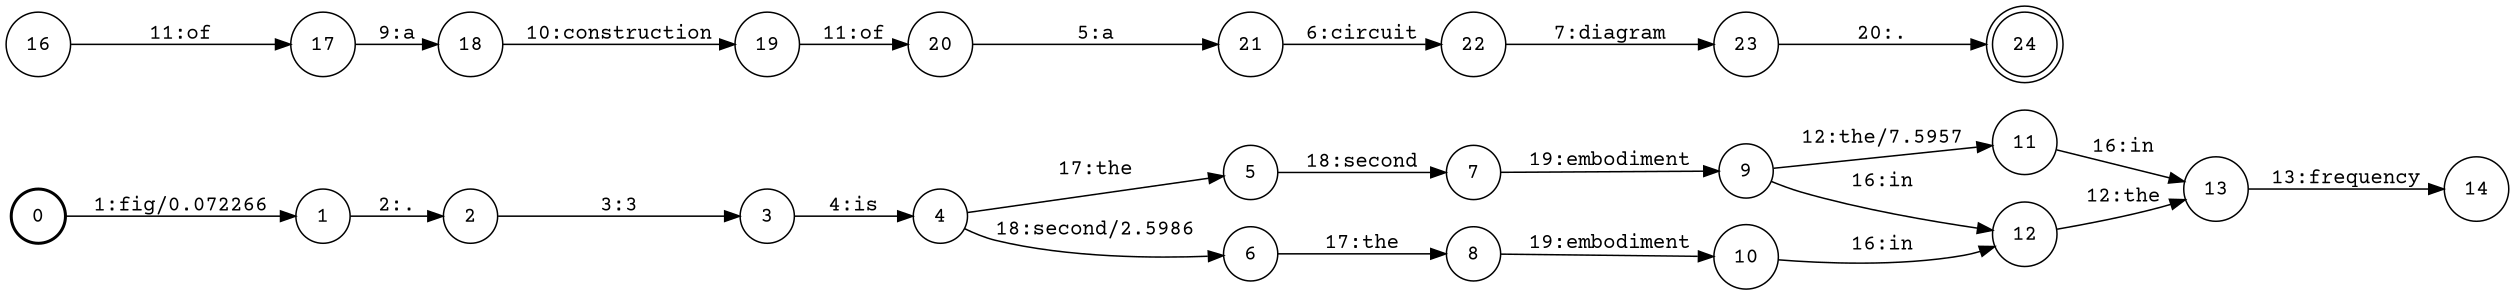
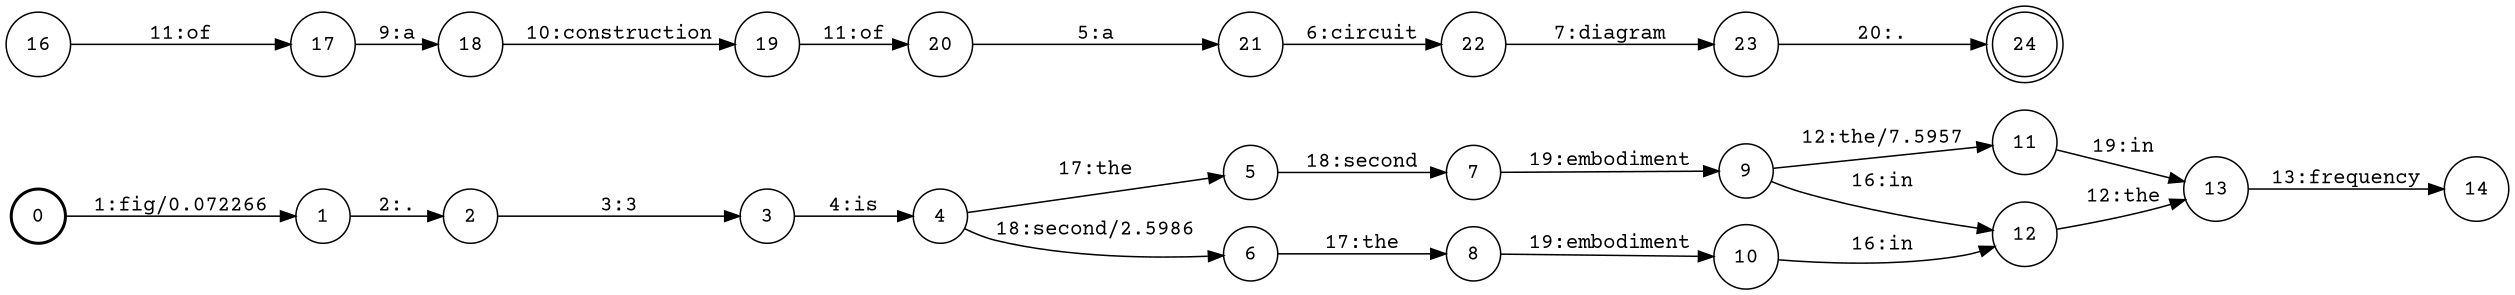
edge "11" -> "13": label "16:in" -> "19:in"
